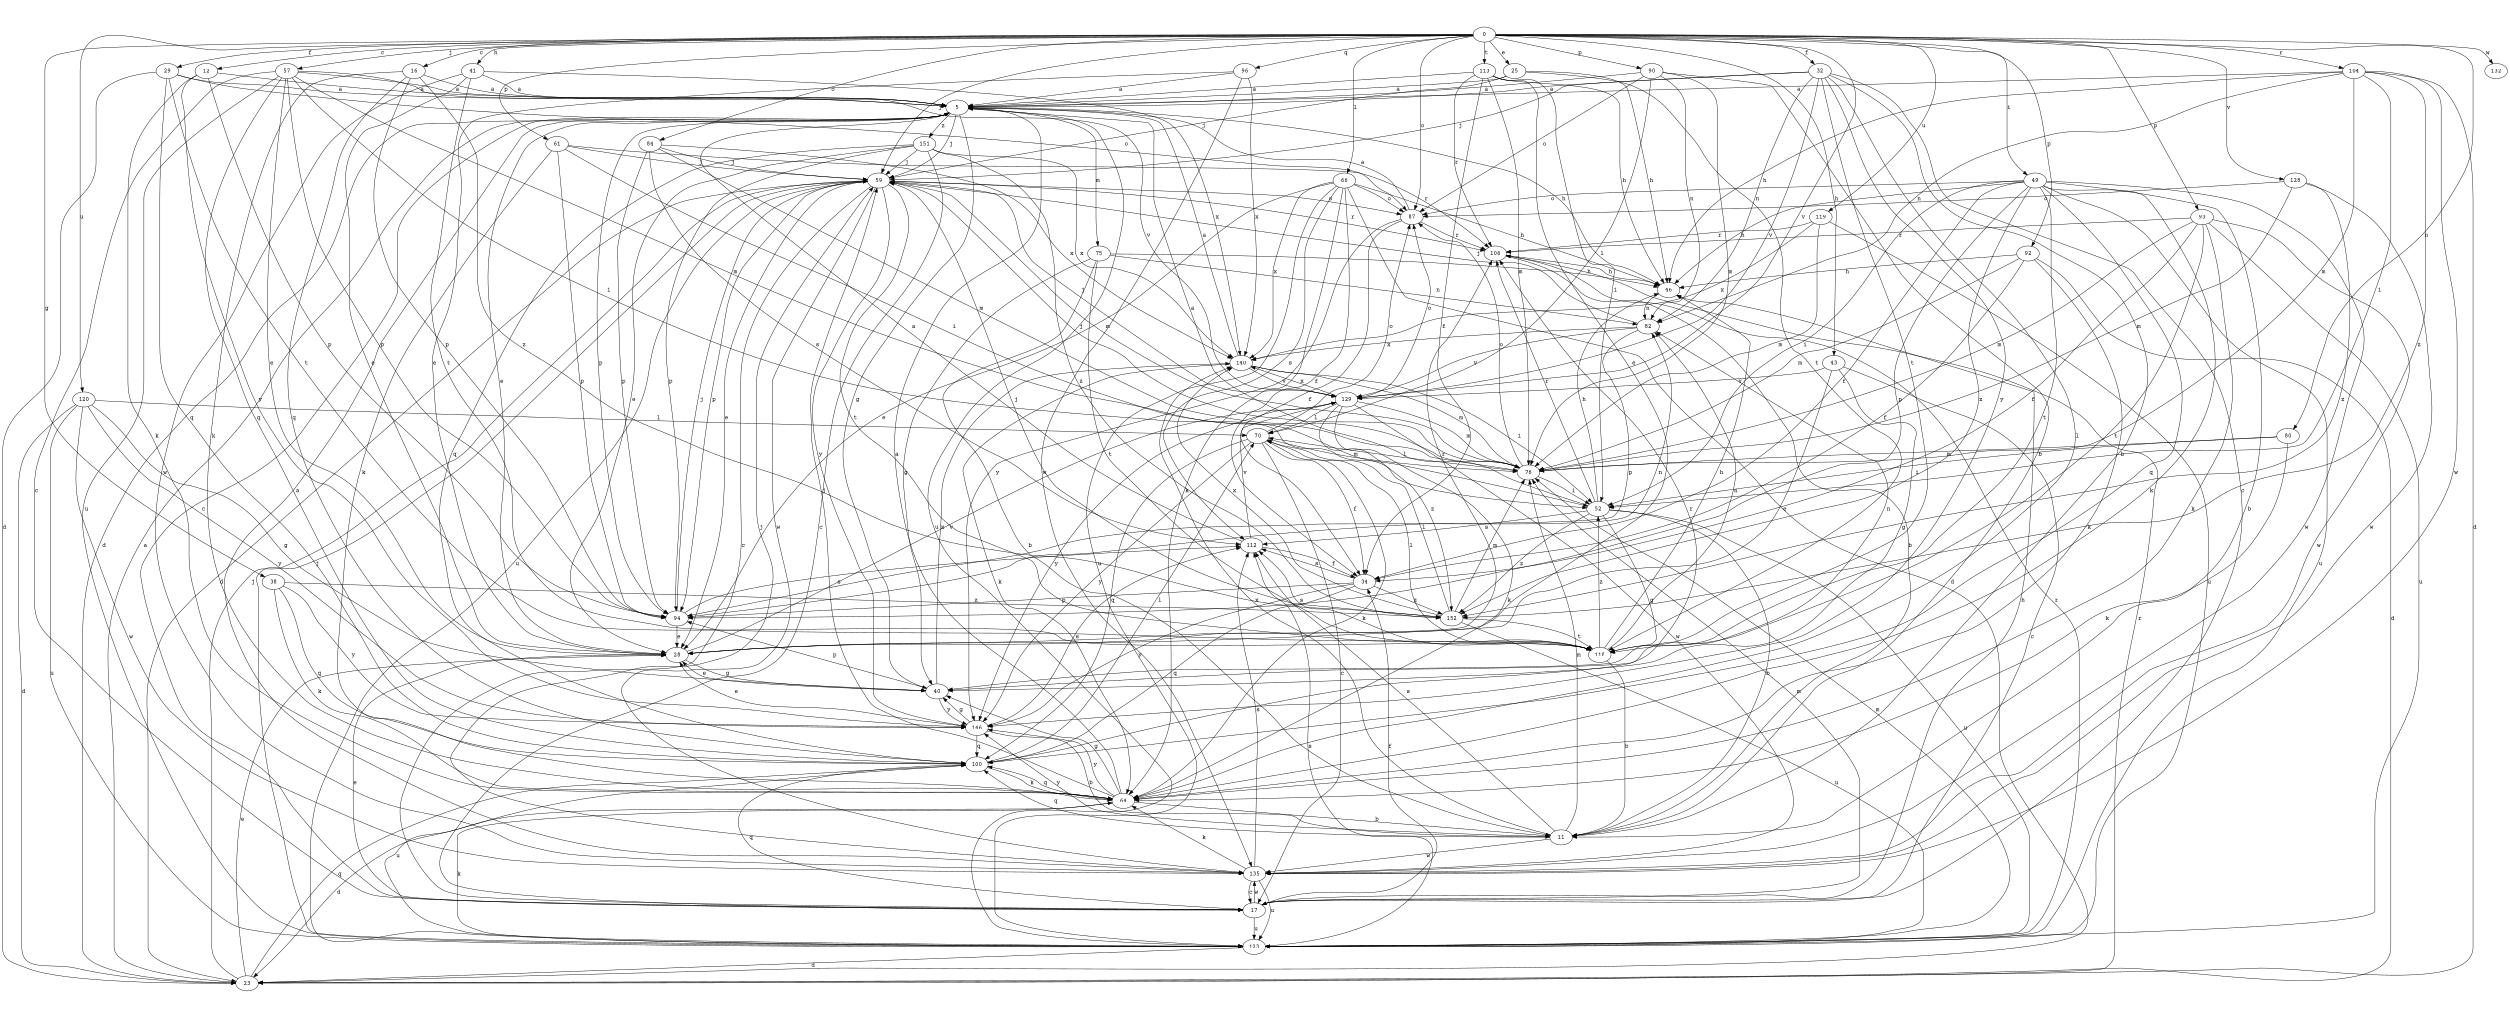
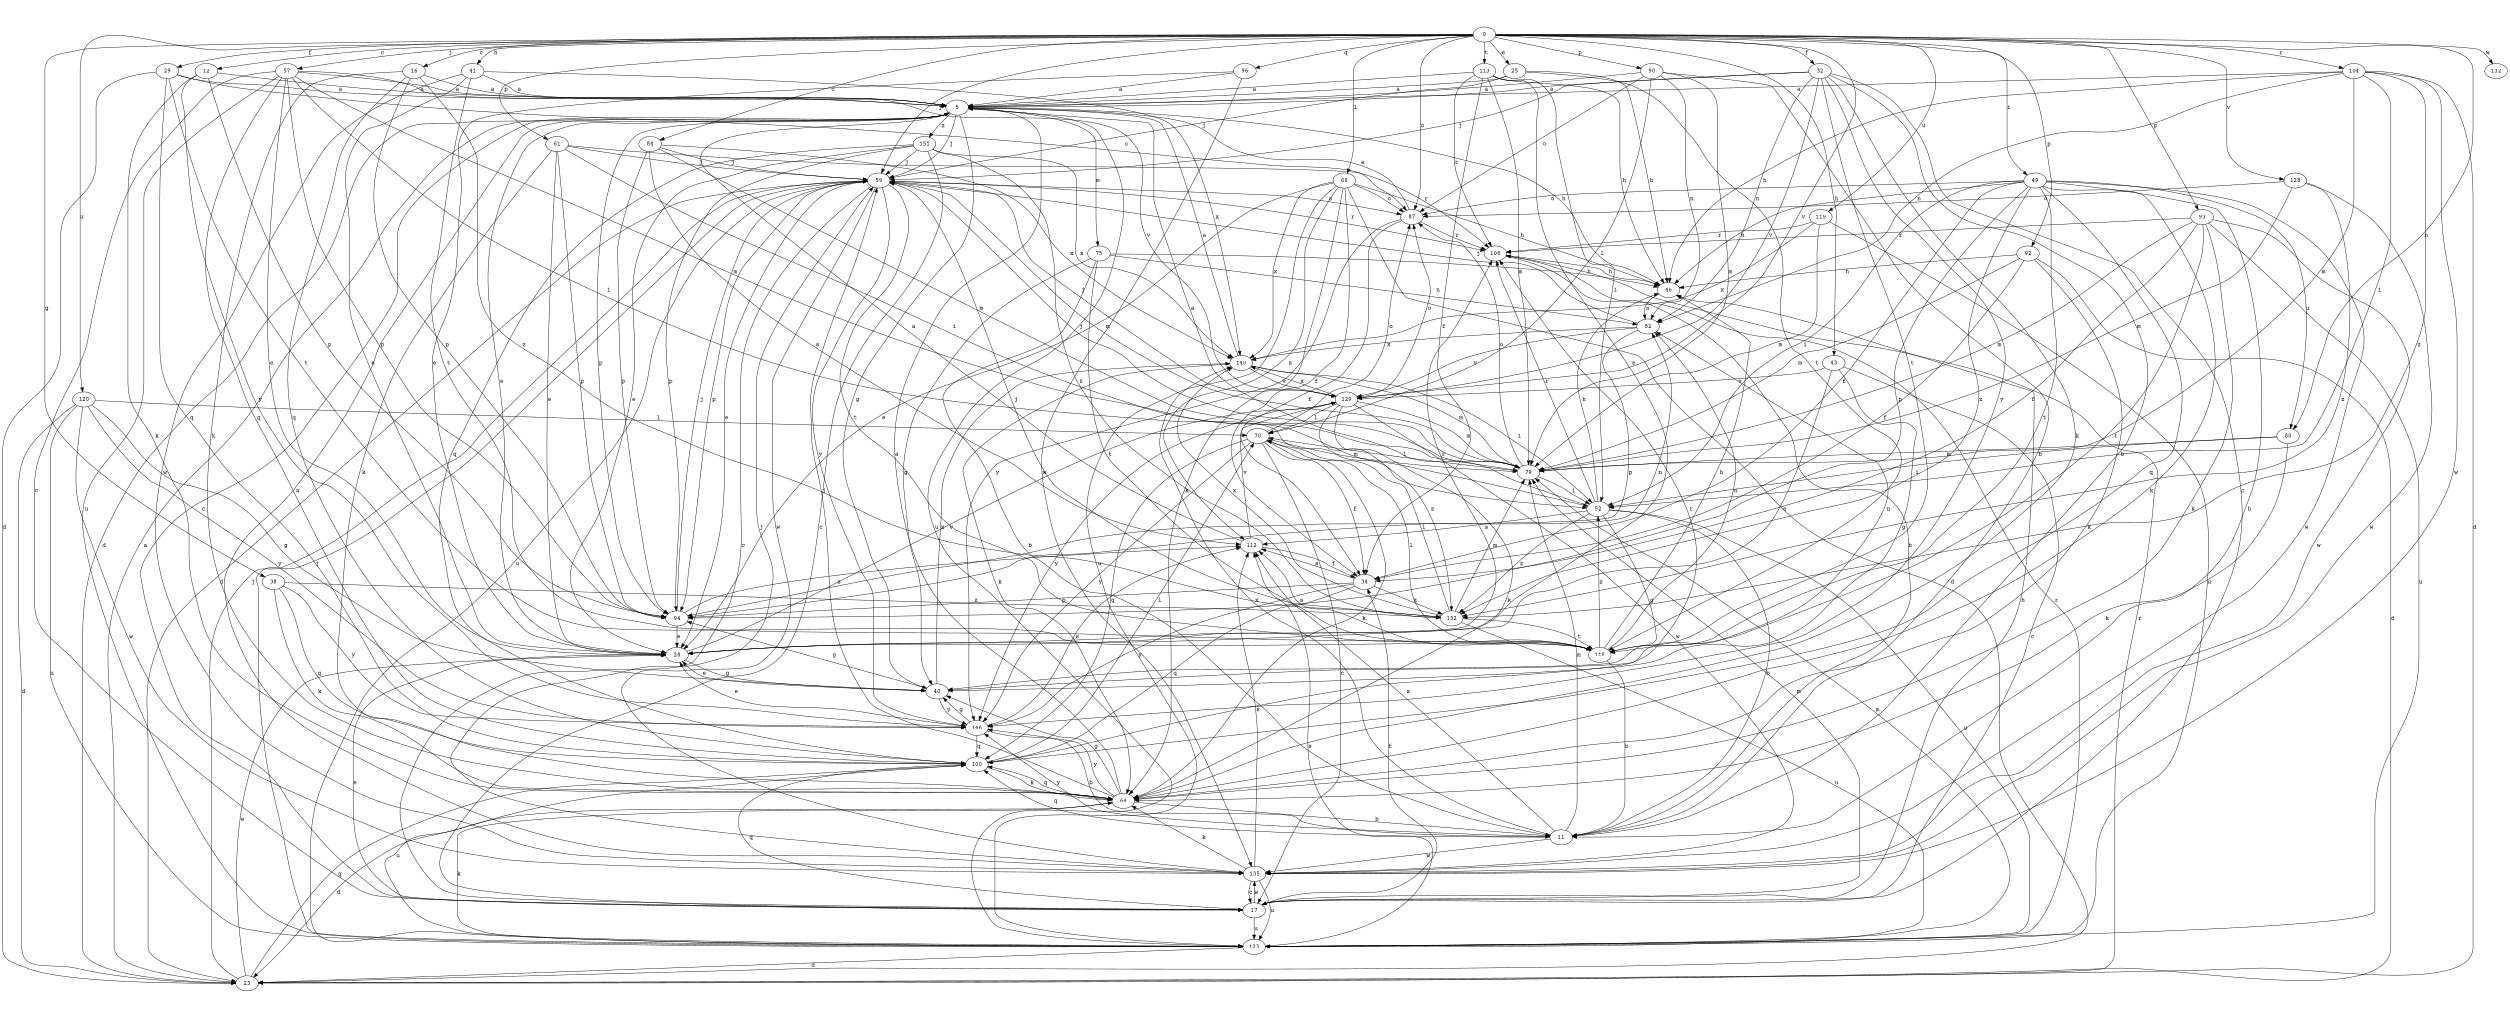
edge "96" -> "140": removed, label "x"
edge "32" -> "64": label "l" -> "k"
edge "61" -> "28": added, label "e"
node "76": label "76" -> "79"
edge "49" -> "123": now "49" -> "80"
